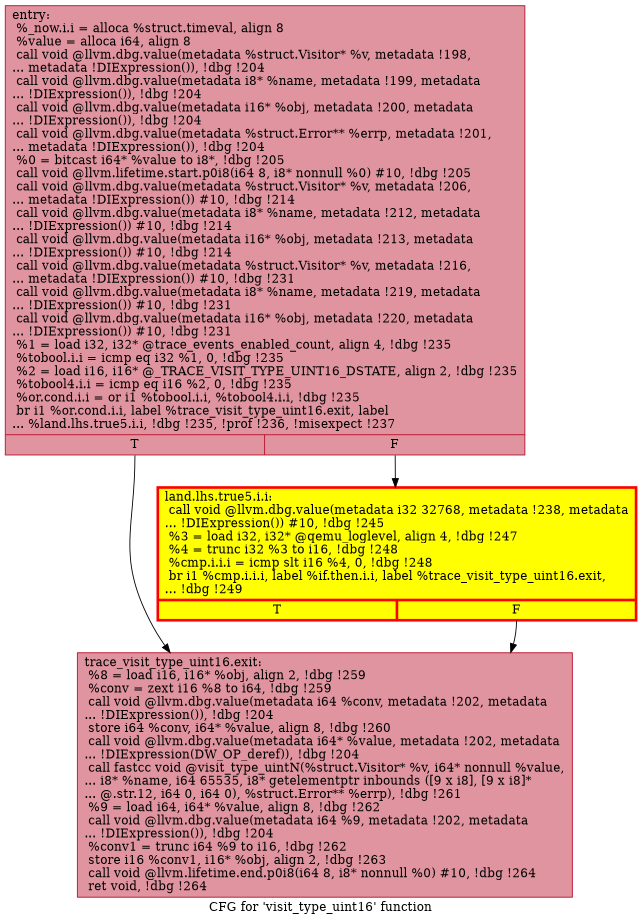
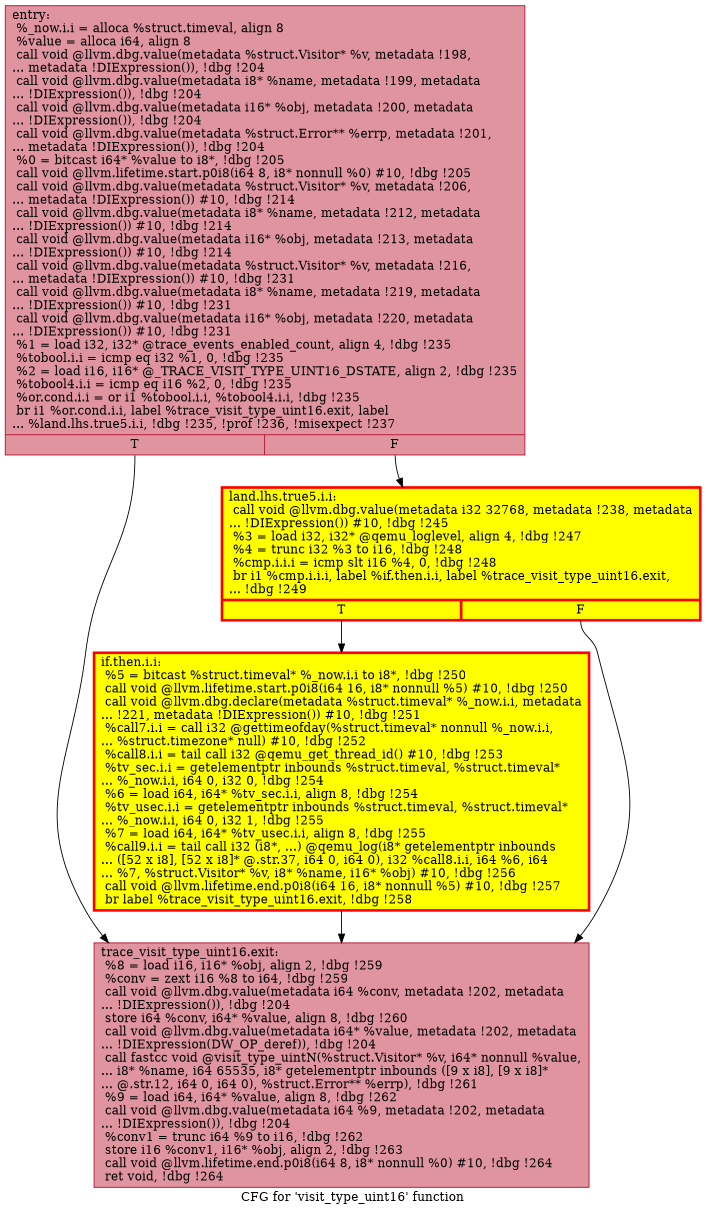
node "if.then.i.i:": added
